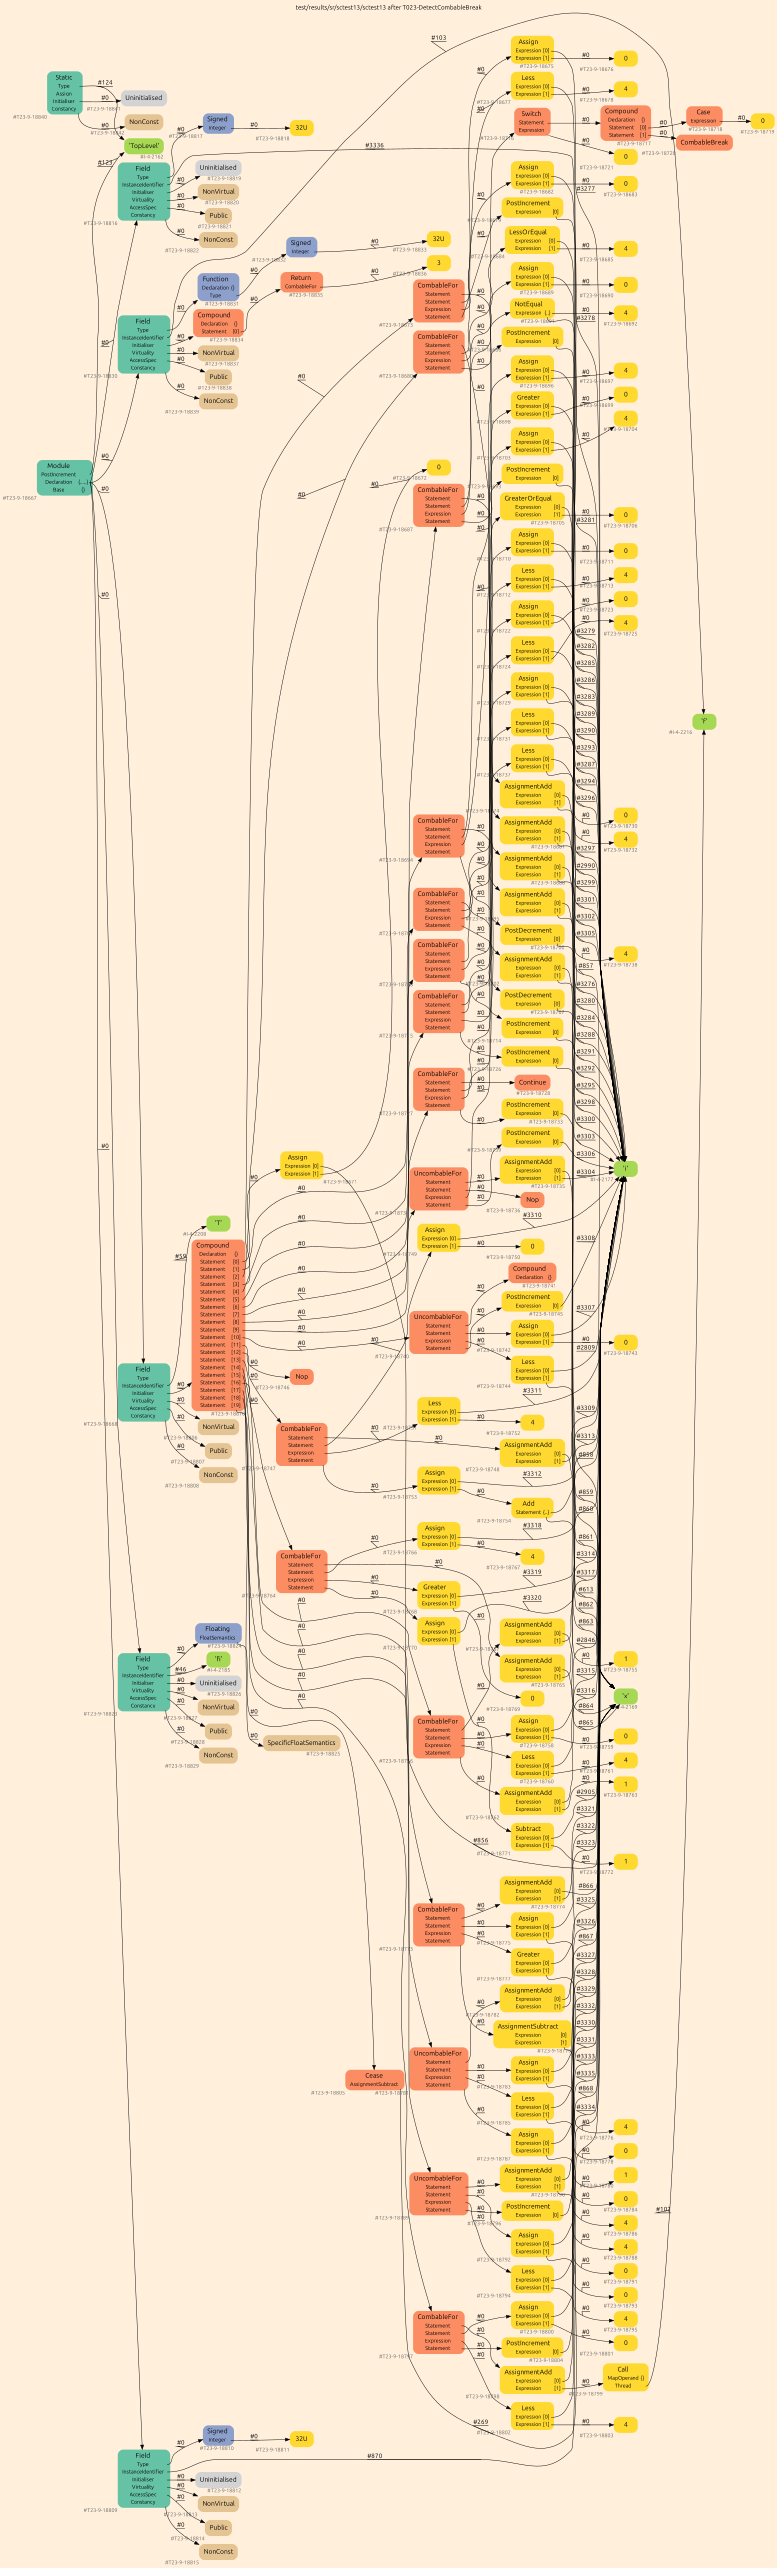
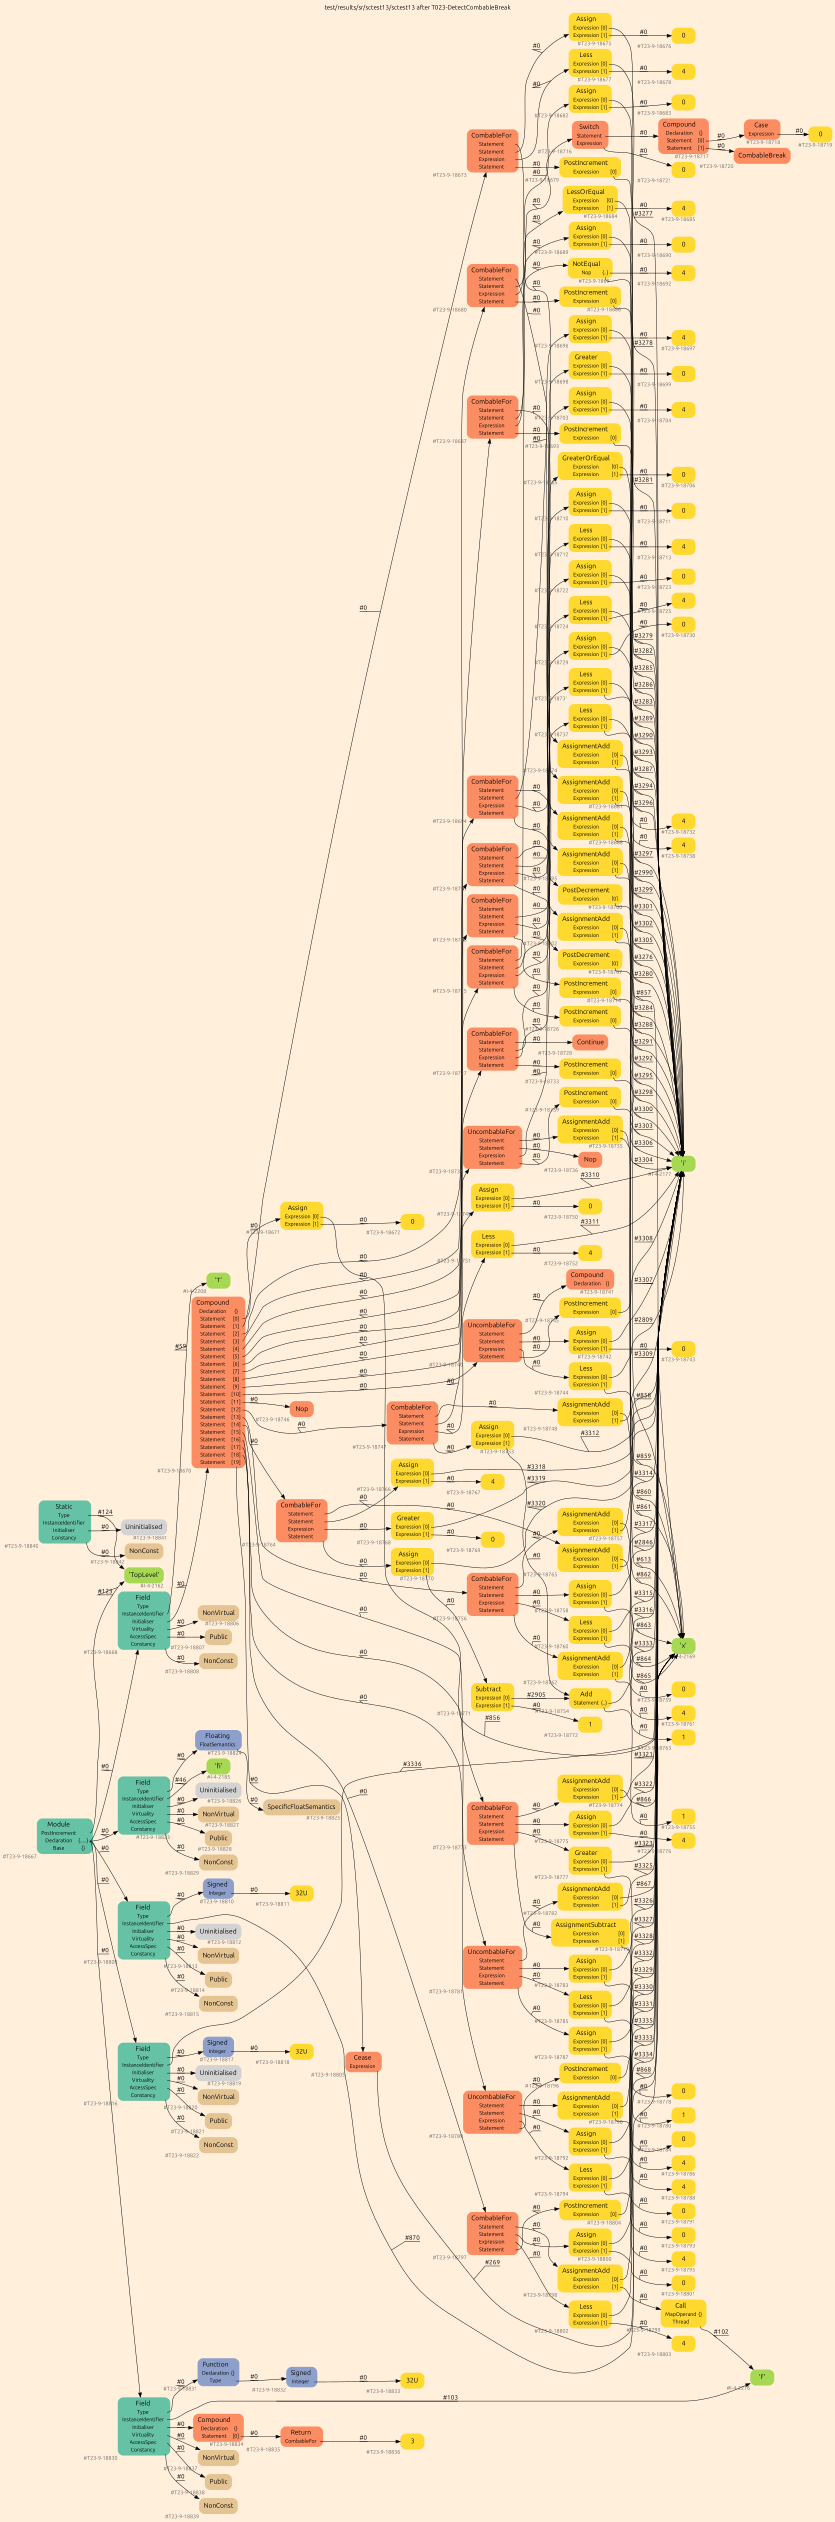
node "Static": text "Assign" -> "InstanceIdentifier"
node "NotEqual": text "Expression" -> "Nop"
edge "Add" -> "'i'": label "#3313" -> "#3333"
edge "Subtract" -> "'i'": now "Subtract" -> "Add"
node "Cease": text "AssignmentSubtract" -> "Expression"
